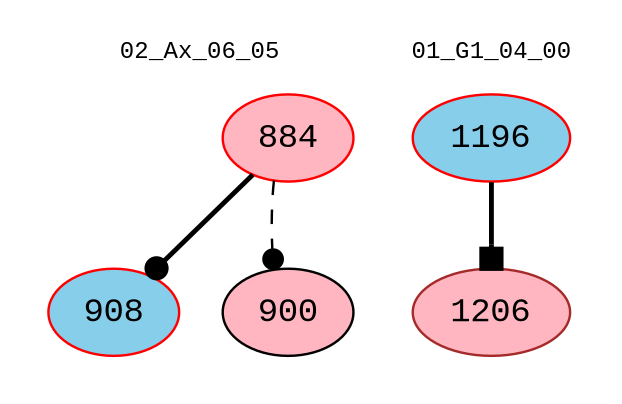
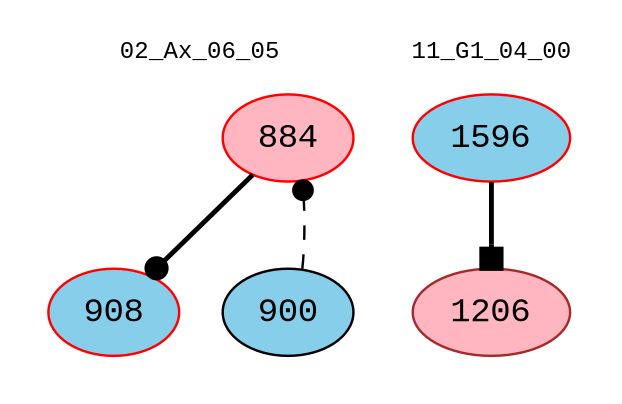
cluster "01_G1_04_00": label "01_G1_04_00" -> "11_G1_04_00"
node "1196": label "1196" -> "1596"
edge "884" -> "900": reversed
node "900": fillcolor lightpink -> skyblue
